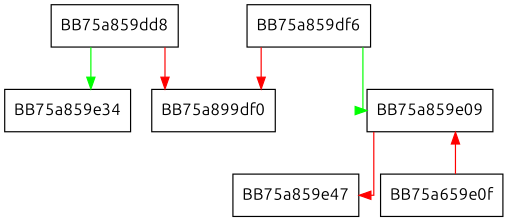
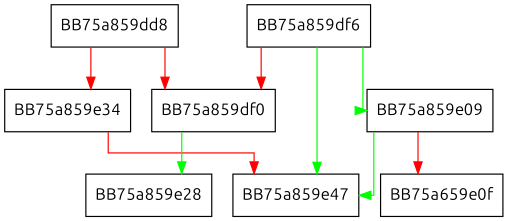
edge "BB75a859dd8" -> "BB75a859e34": color green -> red
edge "BB75a859df6" -> "BB75a859e47": added
node "BB75a899df0": label "BB75a899df0" -> "BB75a859df0"
edge "BB75a859e34" -> "BB75a859e47": added
edge "BB75a659e0f" -> "BB75a859e09": reversed
edge "BB75a859e09" -> "BB75a859e47": color red -> green
node "BB75a859e28": added
